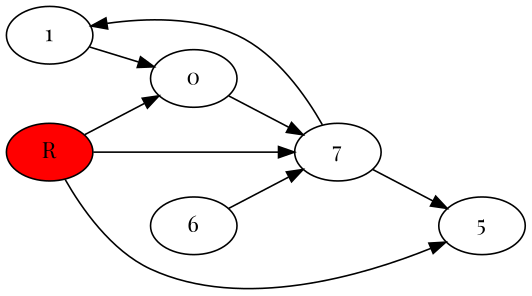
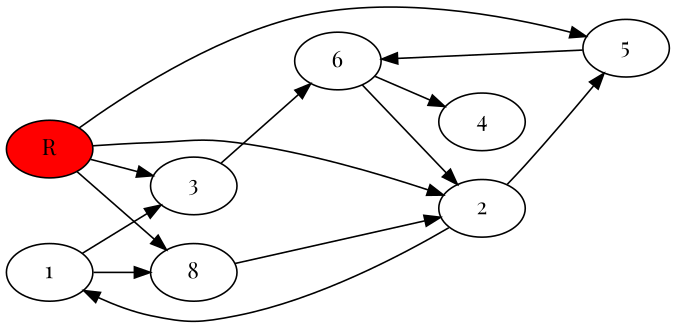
edge "5" -> "6": added
node "0": label "0" -> "8"
node "4": added
node "7": label "7" -> "2"
node "3": added
